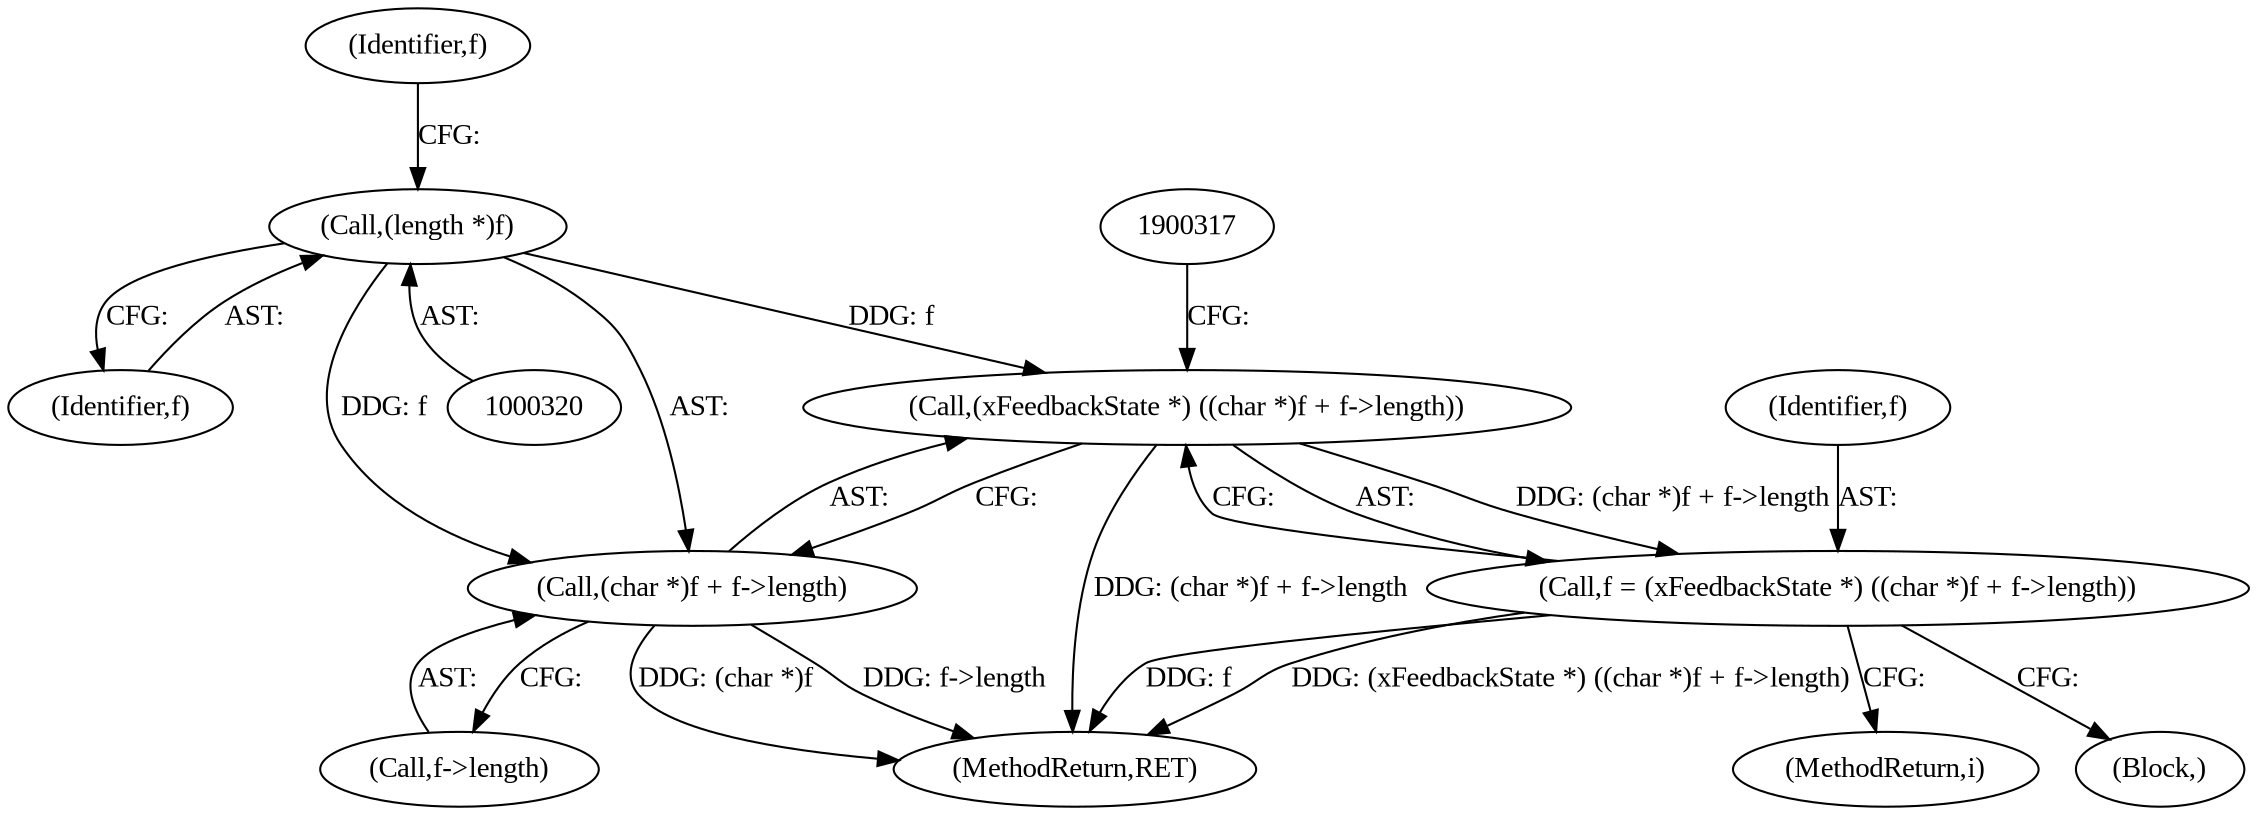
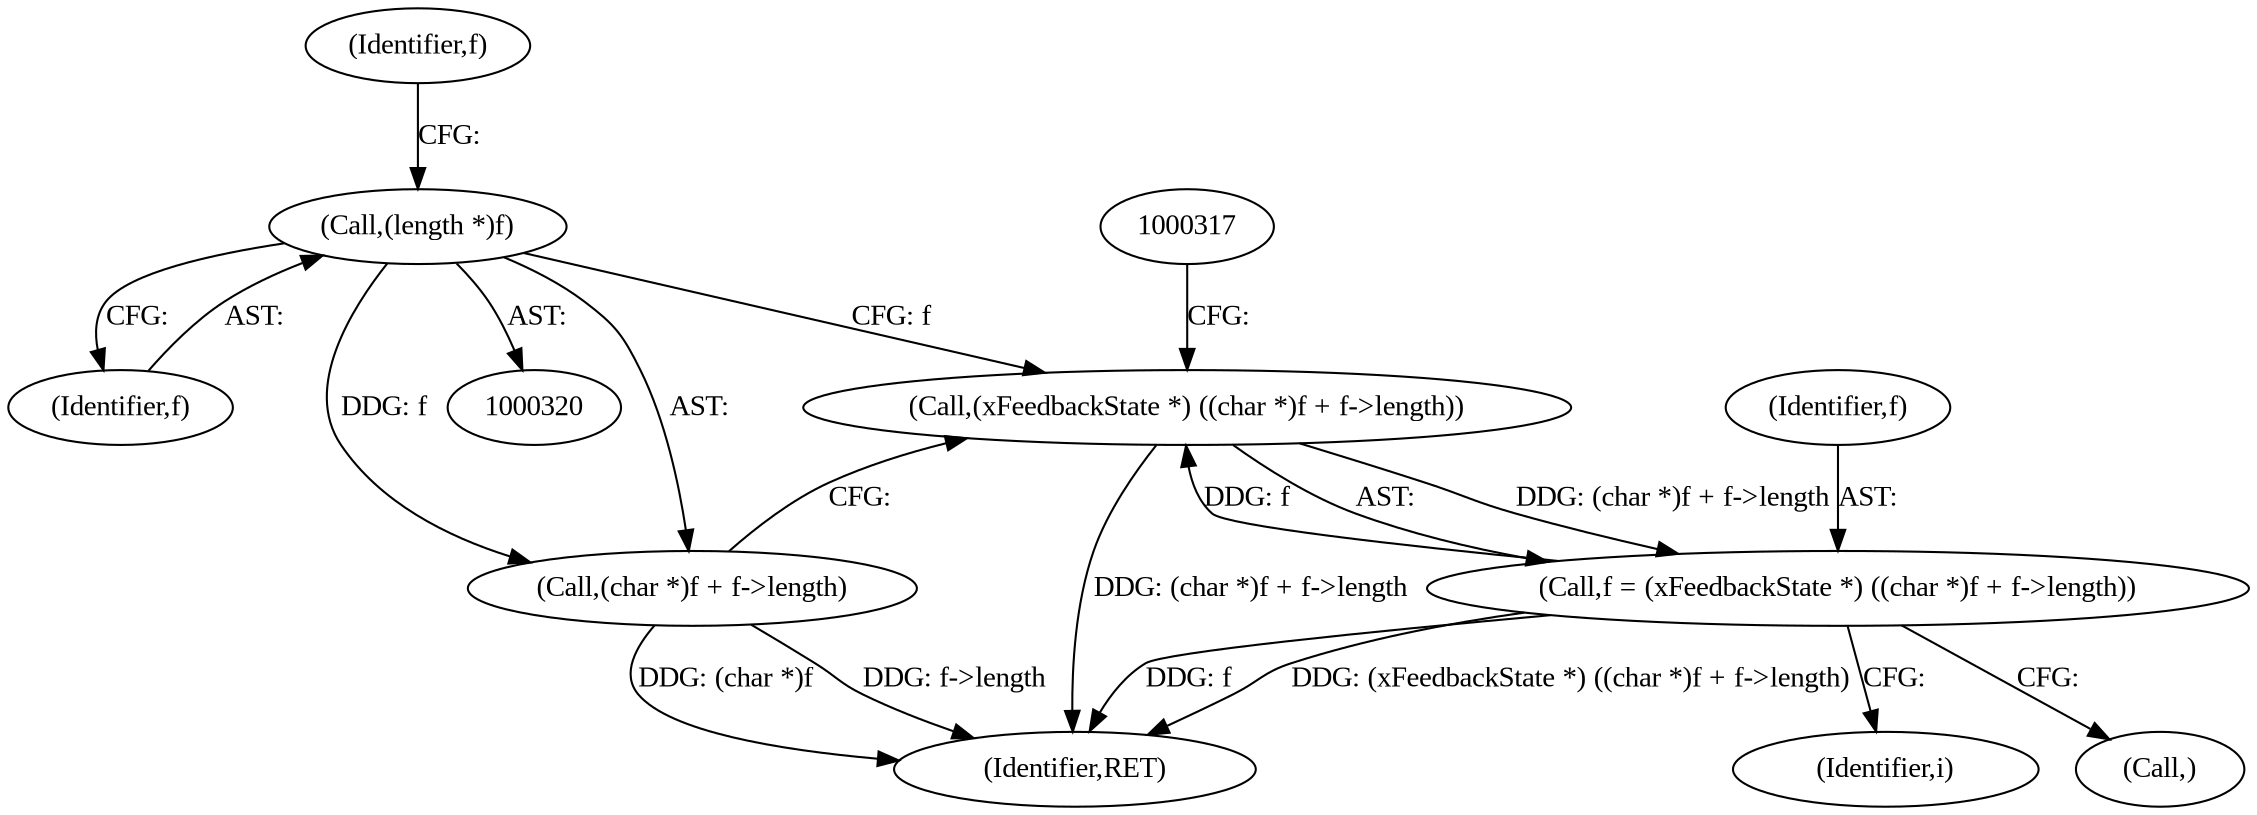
node "1900317": label "1900317" -> "1000317"
edge "(Call,(length *)f)" -> "(Call,(xFeedbackState *) ((char *)f + f->length))": label "DDG: f" -> "CFG: f"
edge "1000320" -> "(Call,(length *)f)": reversed
edge "(Call,(xFeedbackState *) ((char *)f + f->length))" -> "(Call,(char *)f + f->length)": removed, label "CFG:"
edge "(Call,(char *)f + f->length)" -> "(Call,(xFeedbackState *) ((char *)f + f->length))": label "AST: " -> "CFG: "
edge "(Call,f = (xFeedbackState *) ((char *)f + f->length))" -> "(Call,(xFeedbackState *) ((char *)f + f->length))": label "CFG: " -> "DDG: f"
node "(Call,f->length)": removed
node "(MethodReturn,RET)": label "(MethodReturn,RET)" -> "(Identifier,RET)"
node "(MethodReturn,i)": label "(MethodReturn,i)" -> "(Identifier,i)"
node "(Block,)": label "(Block,)" -> "(Call,)"
